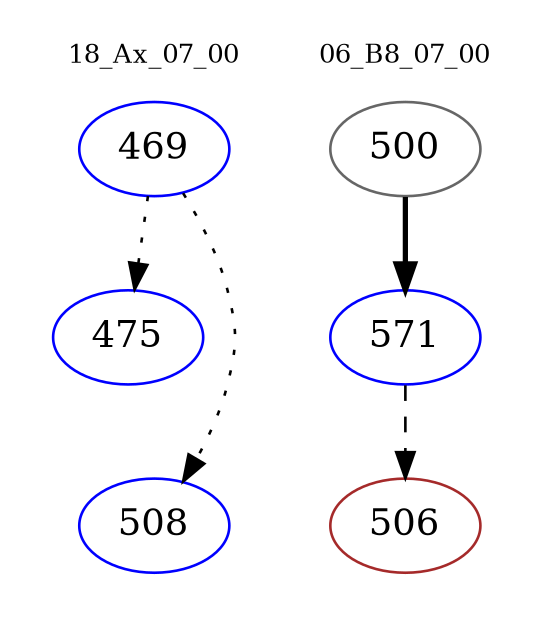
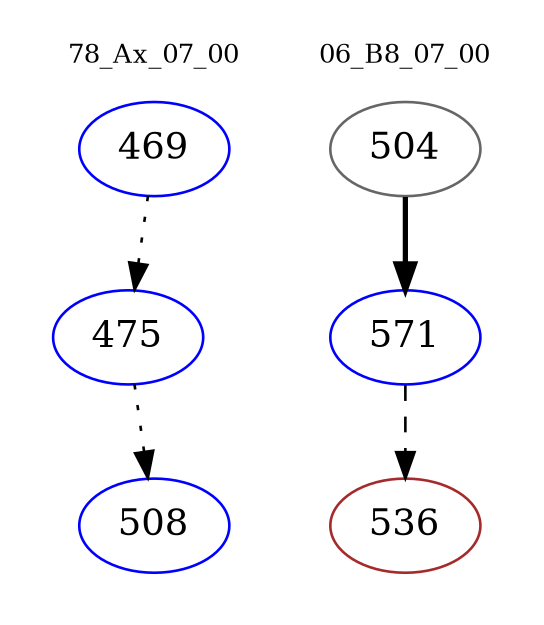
cluster "18_Ax_07_00": label "18_Ax_07_00" -> "78_Ax_07_00"
node "500": label "500" -> "504"
edge "469" -> "508": now "475" -> "508"
node "506": label "506" -> "536"
